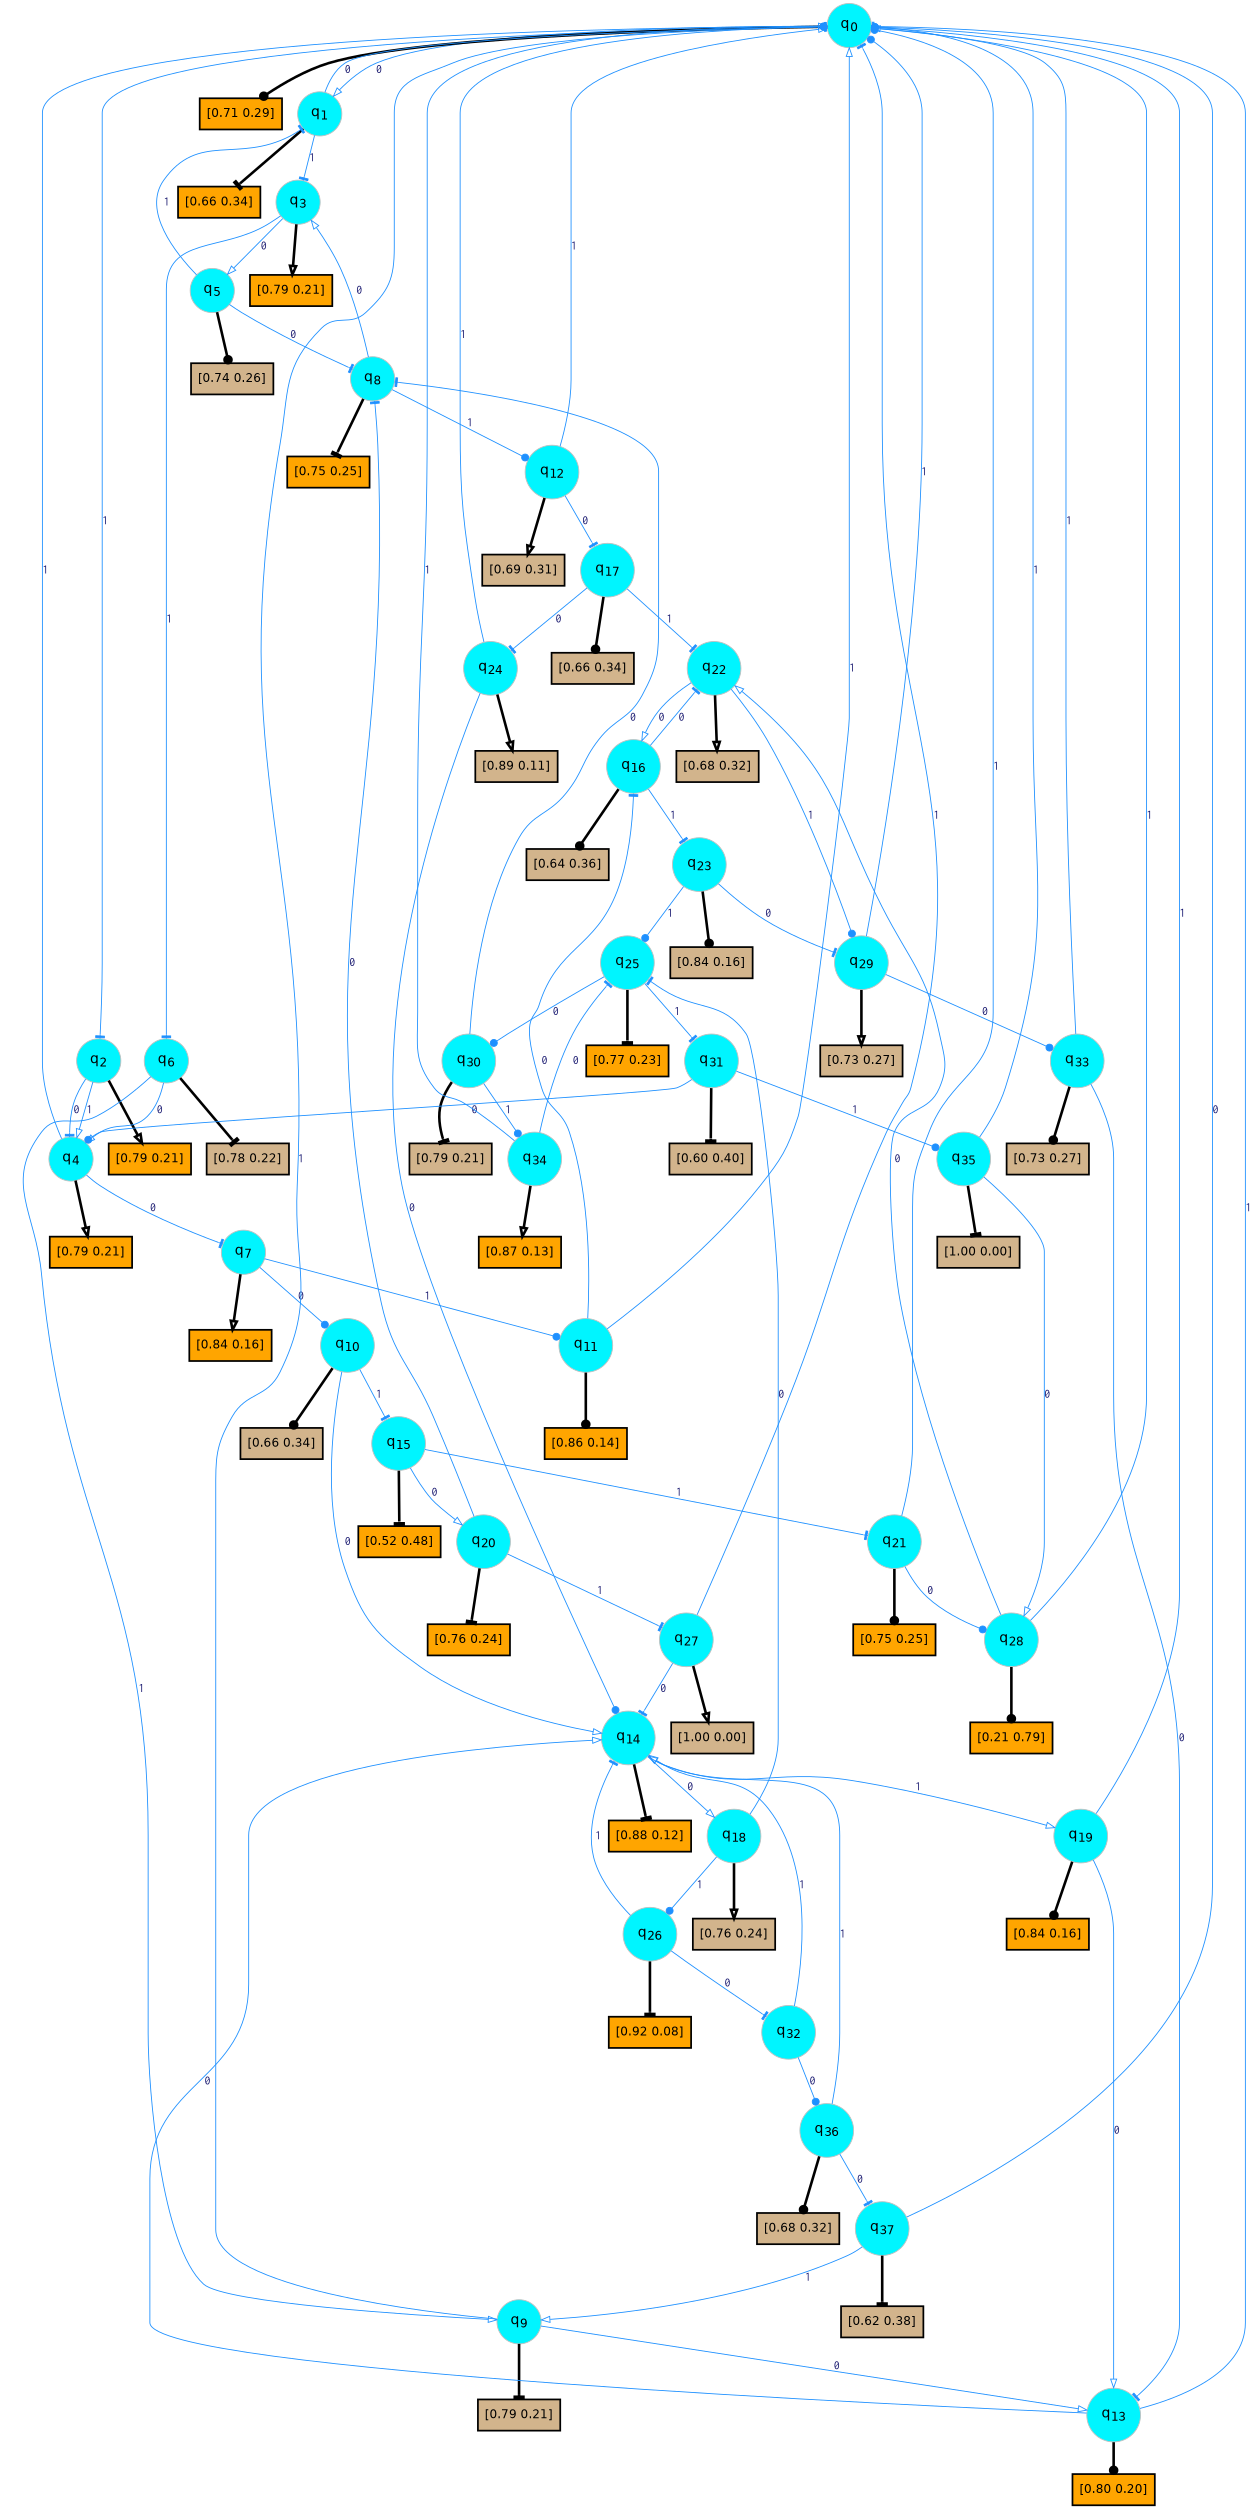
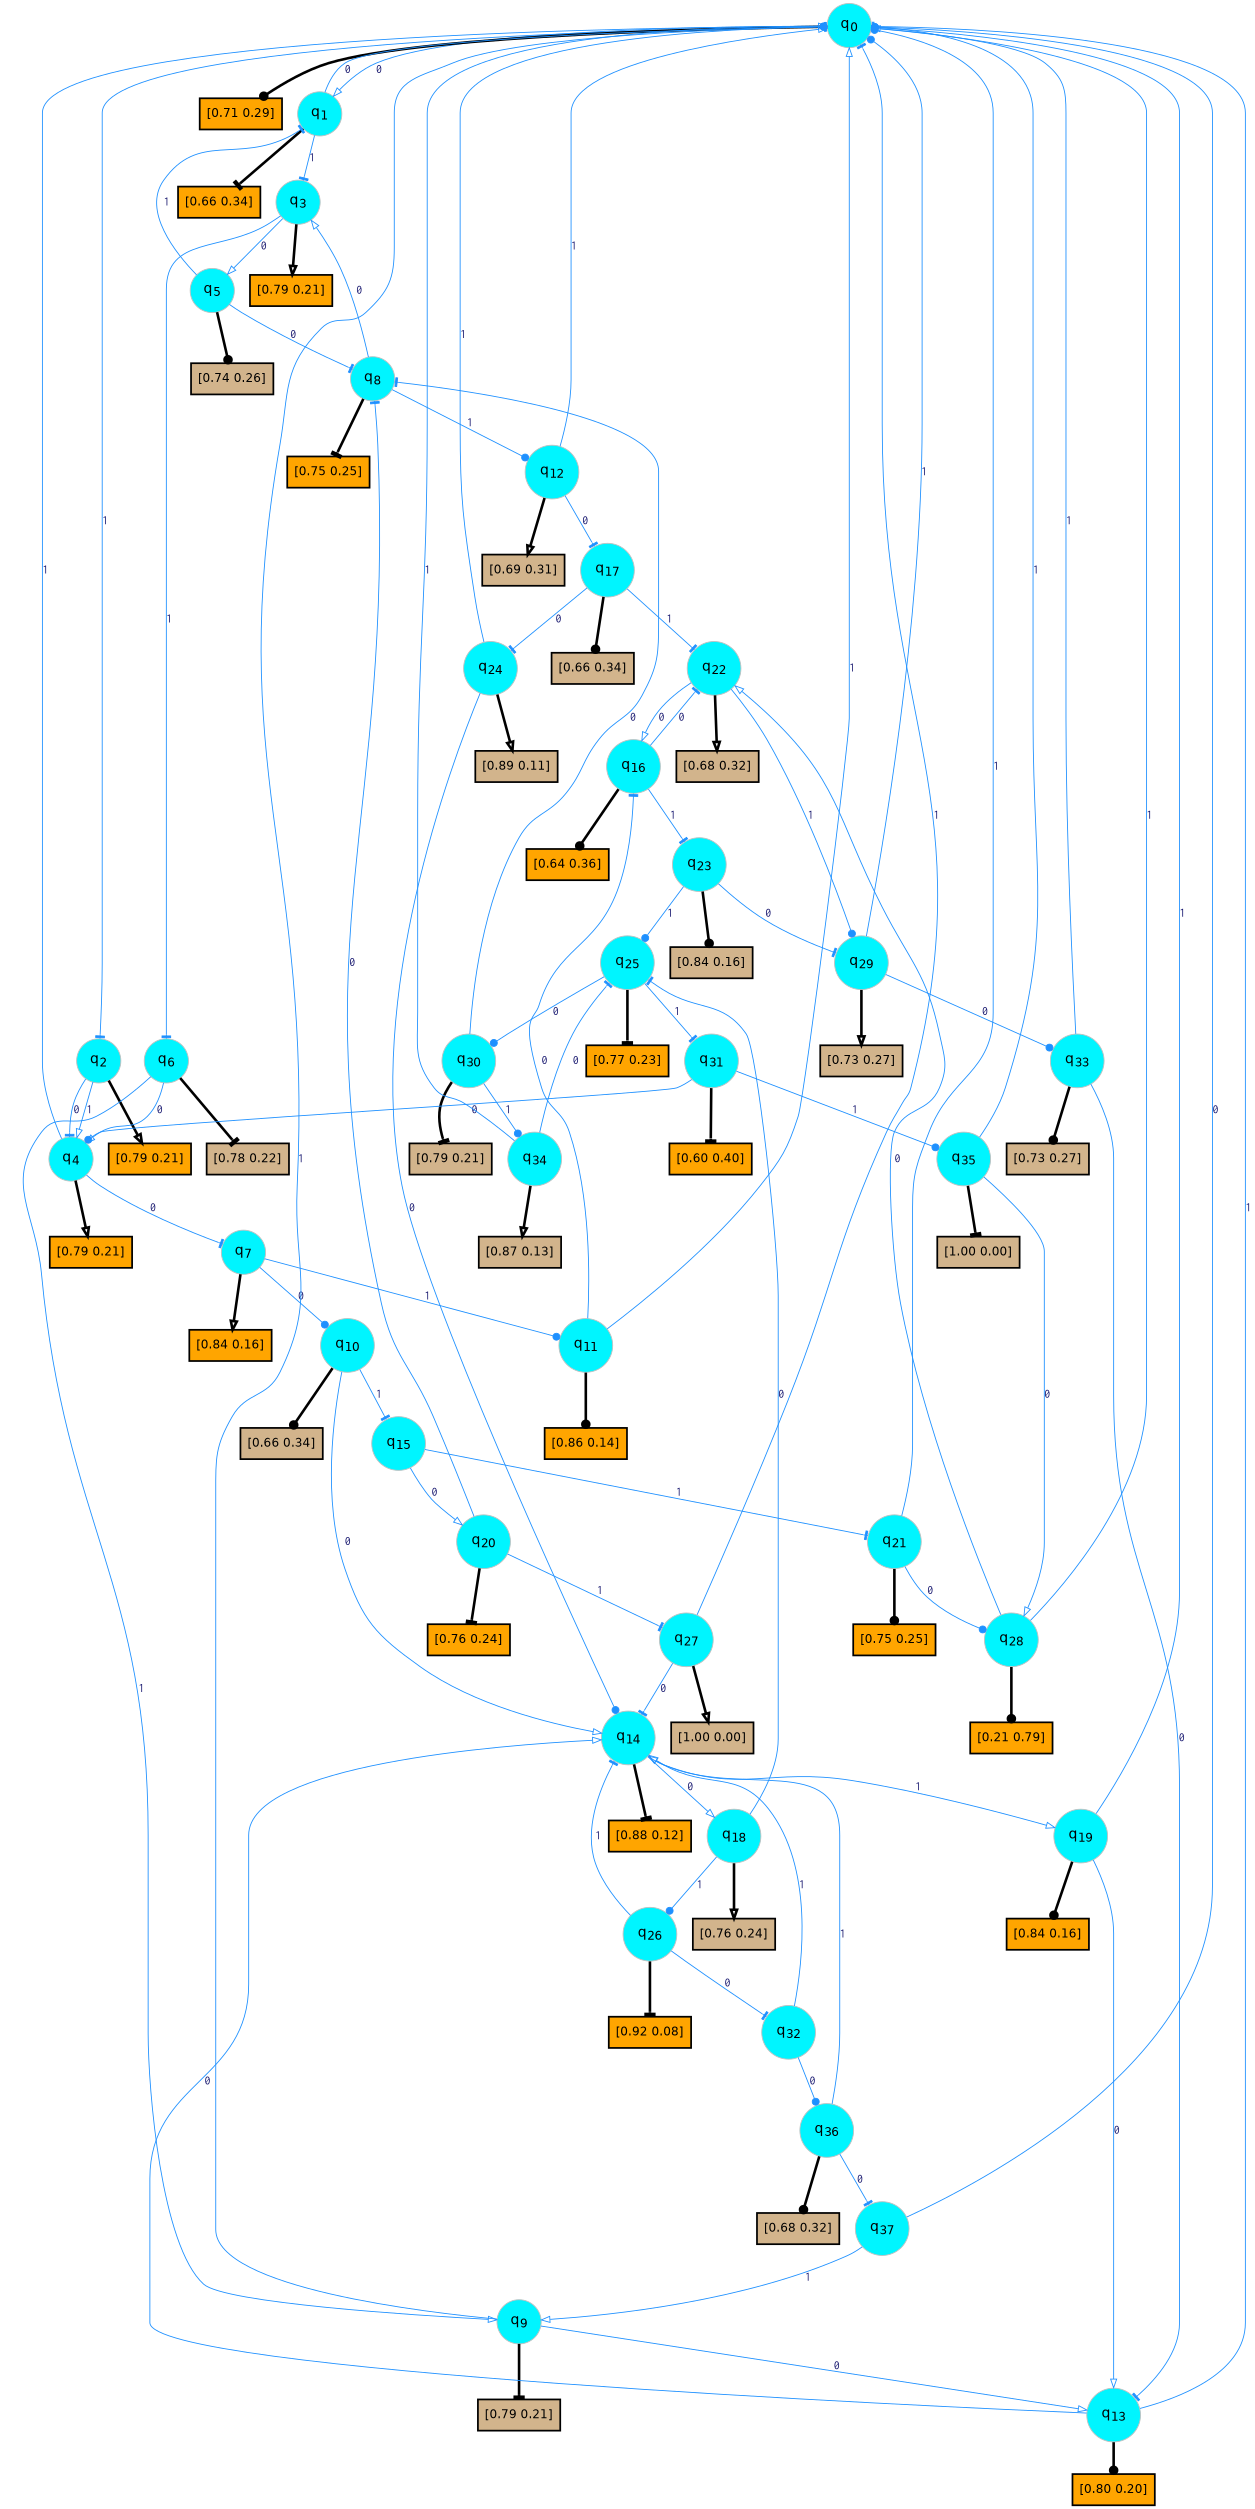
node "[0.64 0.36]": fillcolor tan -> orange
node "[0.60 0.40]": fillcolor tan -> orange
node "[0.87 0.13]": fillcolor orange -> tan
node "[0.52 0.48]": removed
node "[0.62 0.38]": removed
